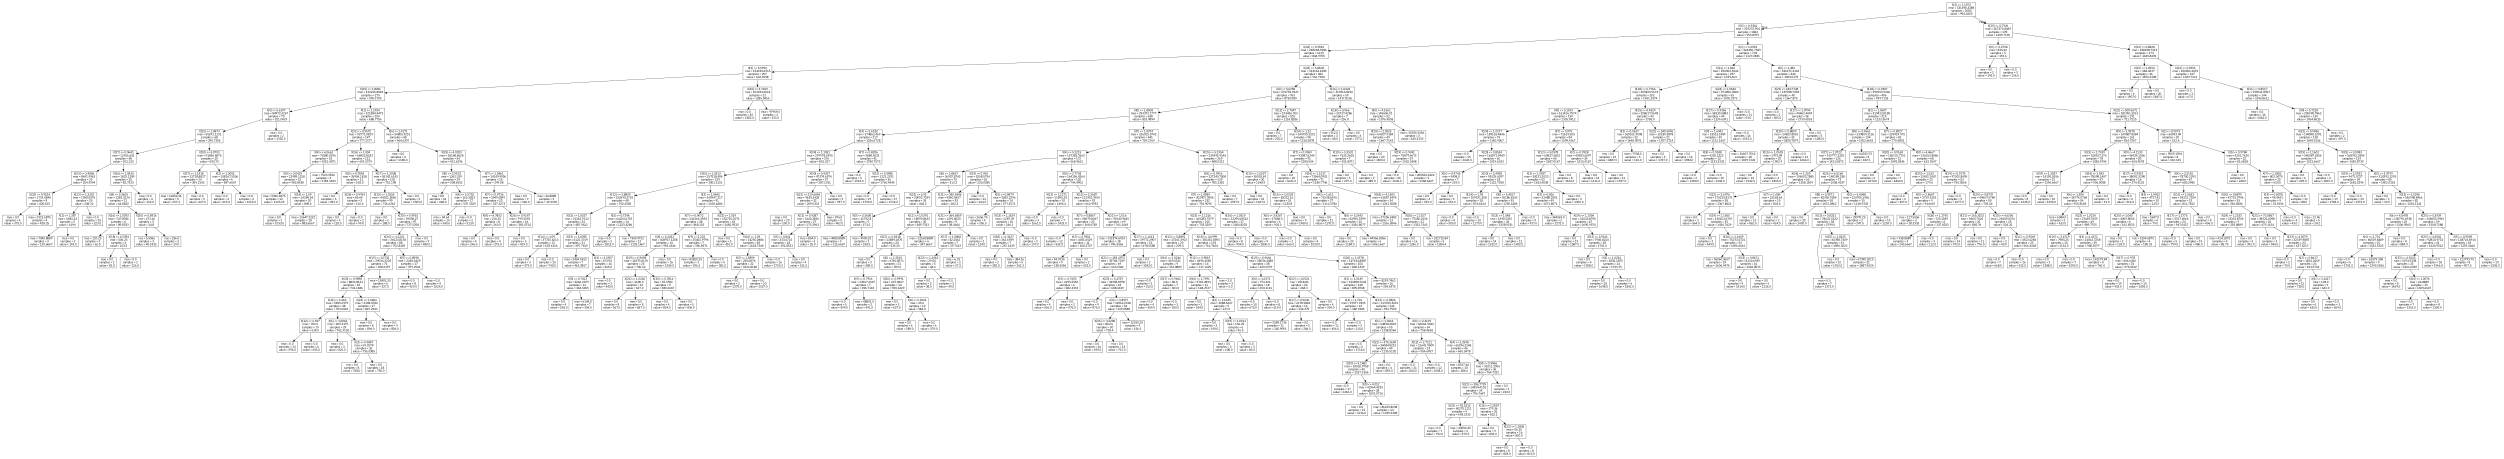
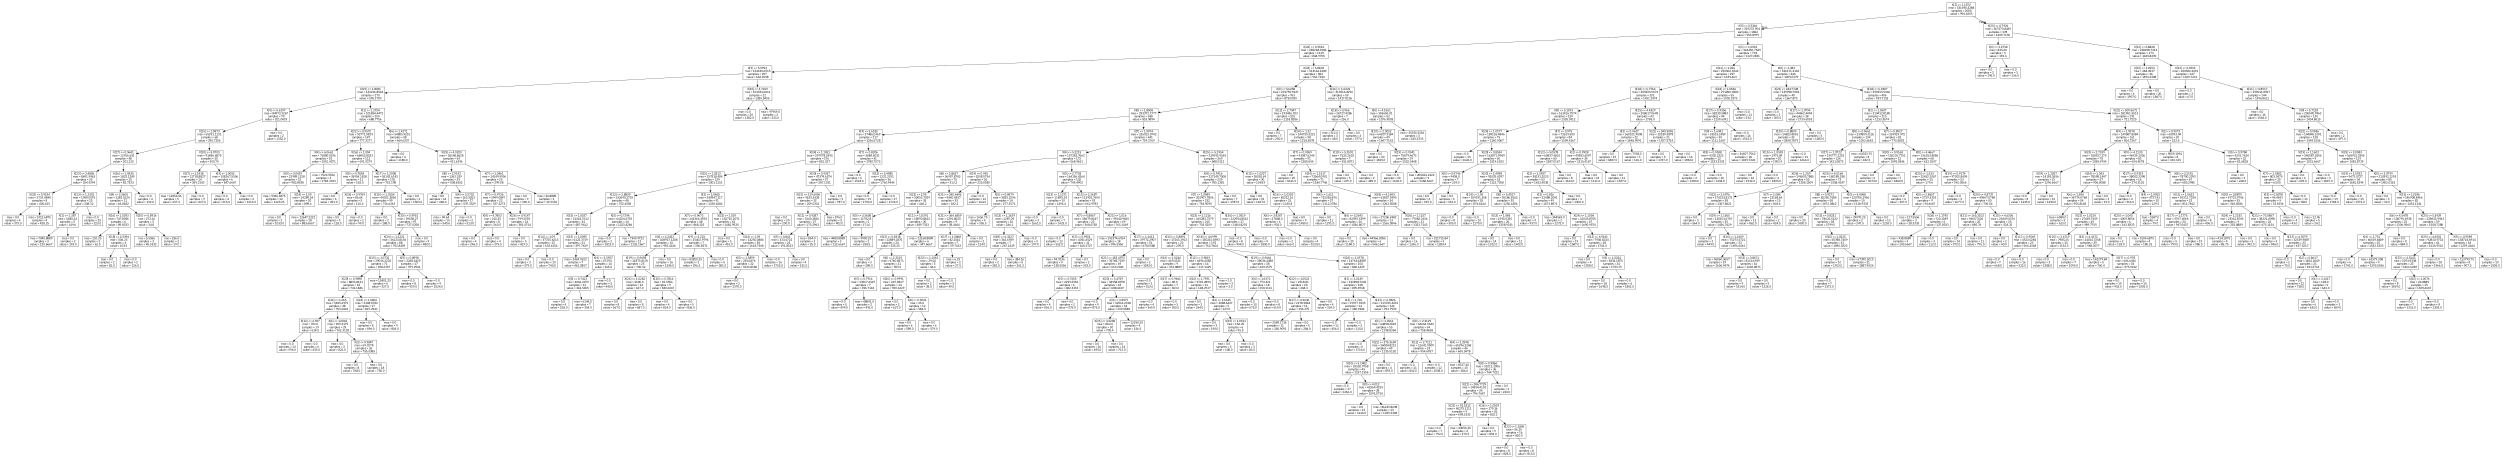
edge "X[13] <= 0.8231 mse = 78621.5132 samples = 38 value = 1799.5" -> "mse = 0.0 samples = 7 value = 1372.0": now "mse = 0.0 samples = 10 value = 1913.0" -> "mse = 0.0 samples = 7 value = 1372.0"
node "mse = 0.0 samples = 20 value = 1537.0": removed
node "mse = 8239.7461 samples = 16 value = 359.4375": removed
